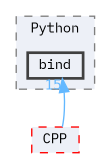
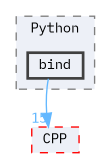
edge "CPP" -> "bind": reversed
